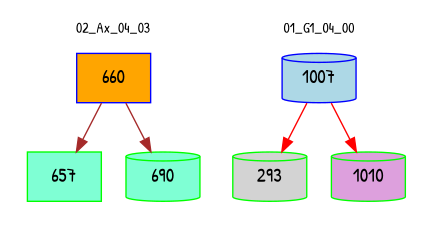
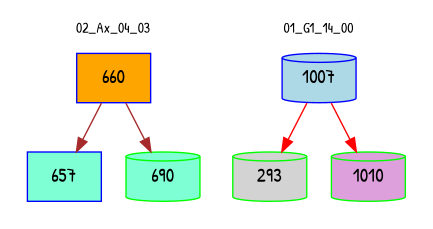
cluster "01_G1_04_00": label "01_G1_04_00" -> "01_G1_14_00"
node "657": color green -> blue
